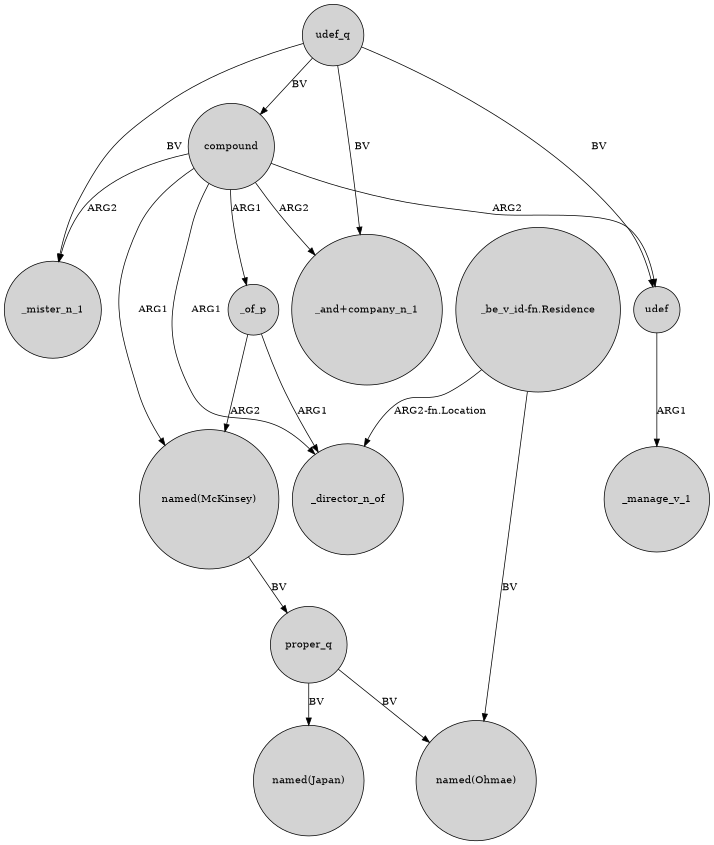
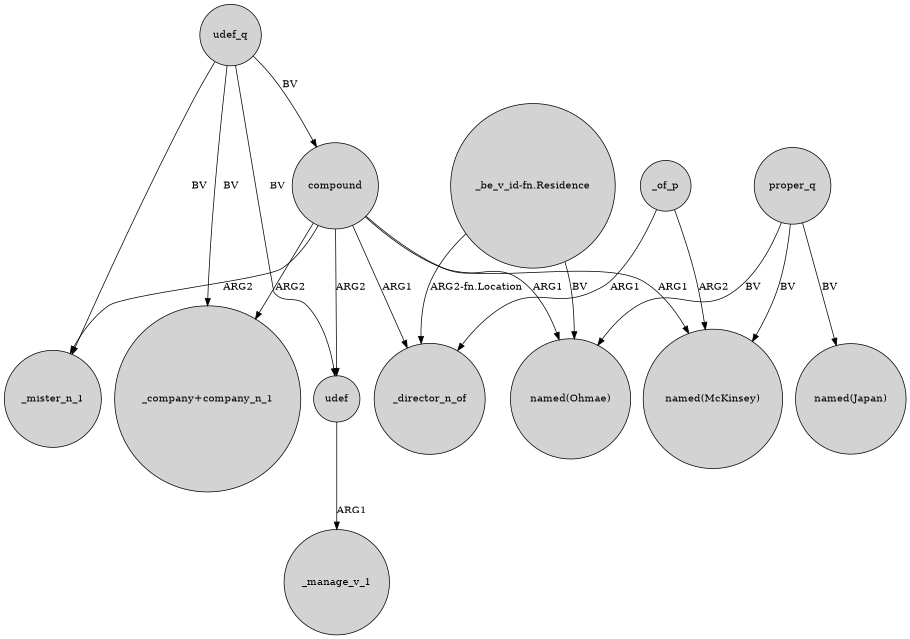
edge "compound" -> "_of_p": now "compound" -> "named(Ohmae)"
node "_and+company_n_1": label "_and+company_n_1" -> "_company+company_n_1"
edge "named(McKinsey)" -> "proper_q": reversed
